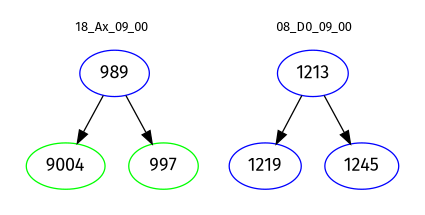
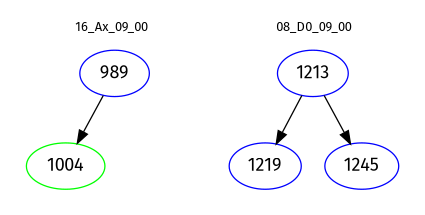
cluster "18_Ax_09_00": label "18_Ax_09_00" -> "16_Ax_09_00"
node "9004": label "9004" -> "1004"
node "997": removed
